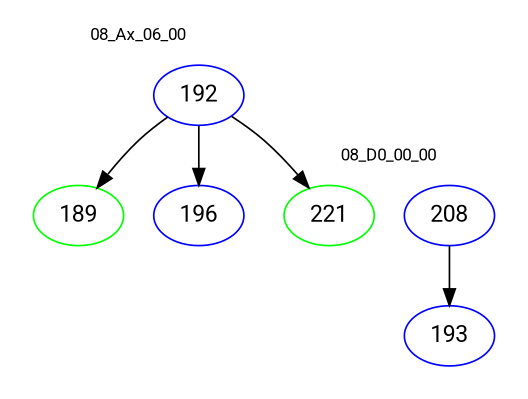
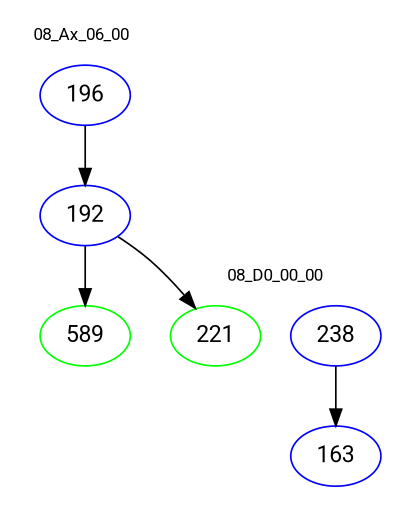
edge "192" -> "196": reversed
node "189": label "189" -> "589"
node "208": label "208" -> "238"
node "193": label "193" -> "163"
